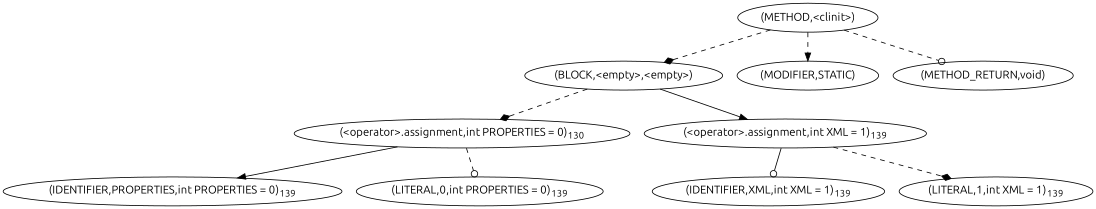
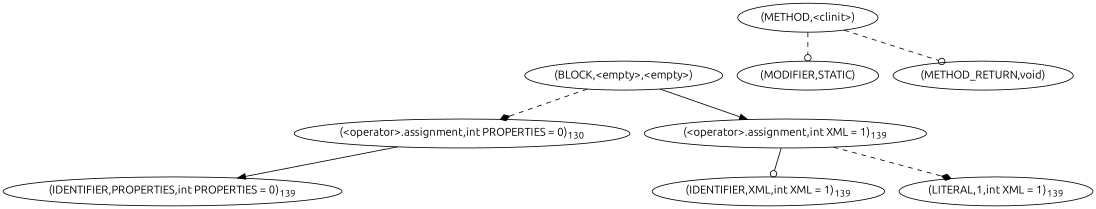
edge "(METHOD,<clinit>)" -> "(MODIFIER,STATIC)": arrowhead normal -> odot
edge "(METHOD,<clinit>)" -> "(BLOCK,<empty>,<empty>)": removed
node "(LITERAL,0,int PROPERTIES = 0)": removed
